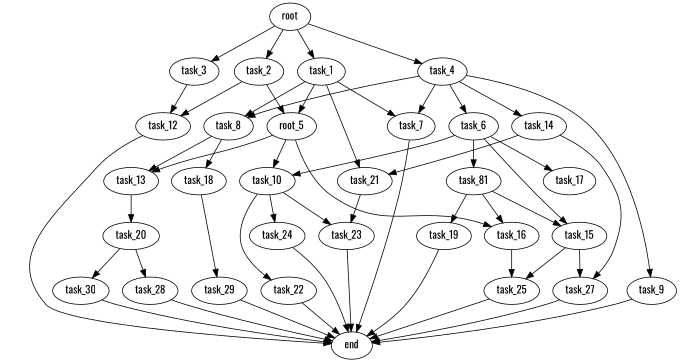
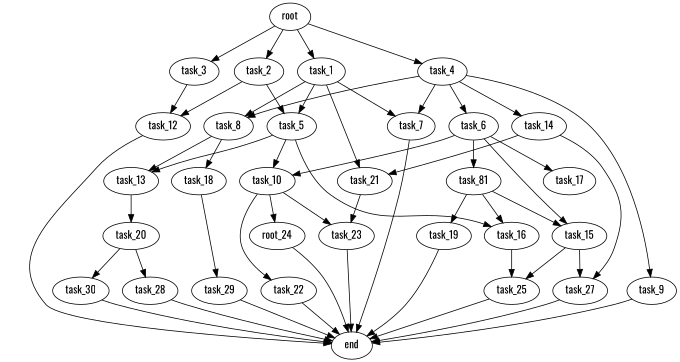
node "root_5": label "root_5" -> "task_5"
node "task_24": label "task_24" -> "root_24"
